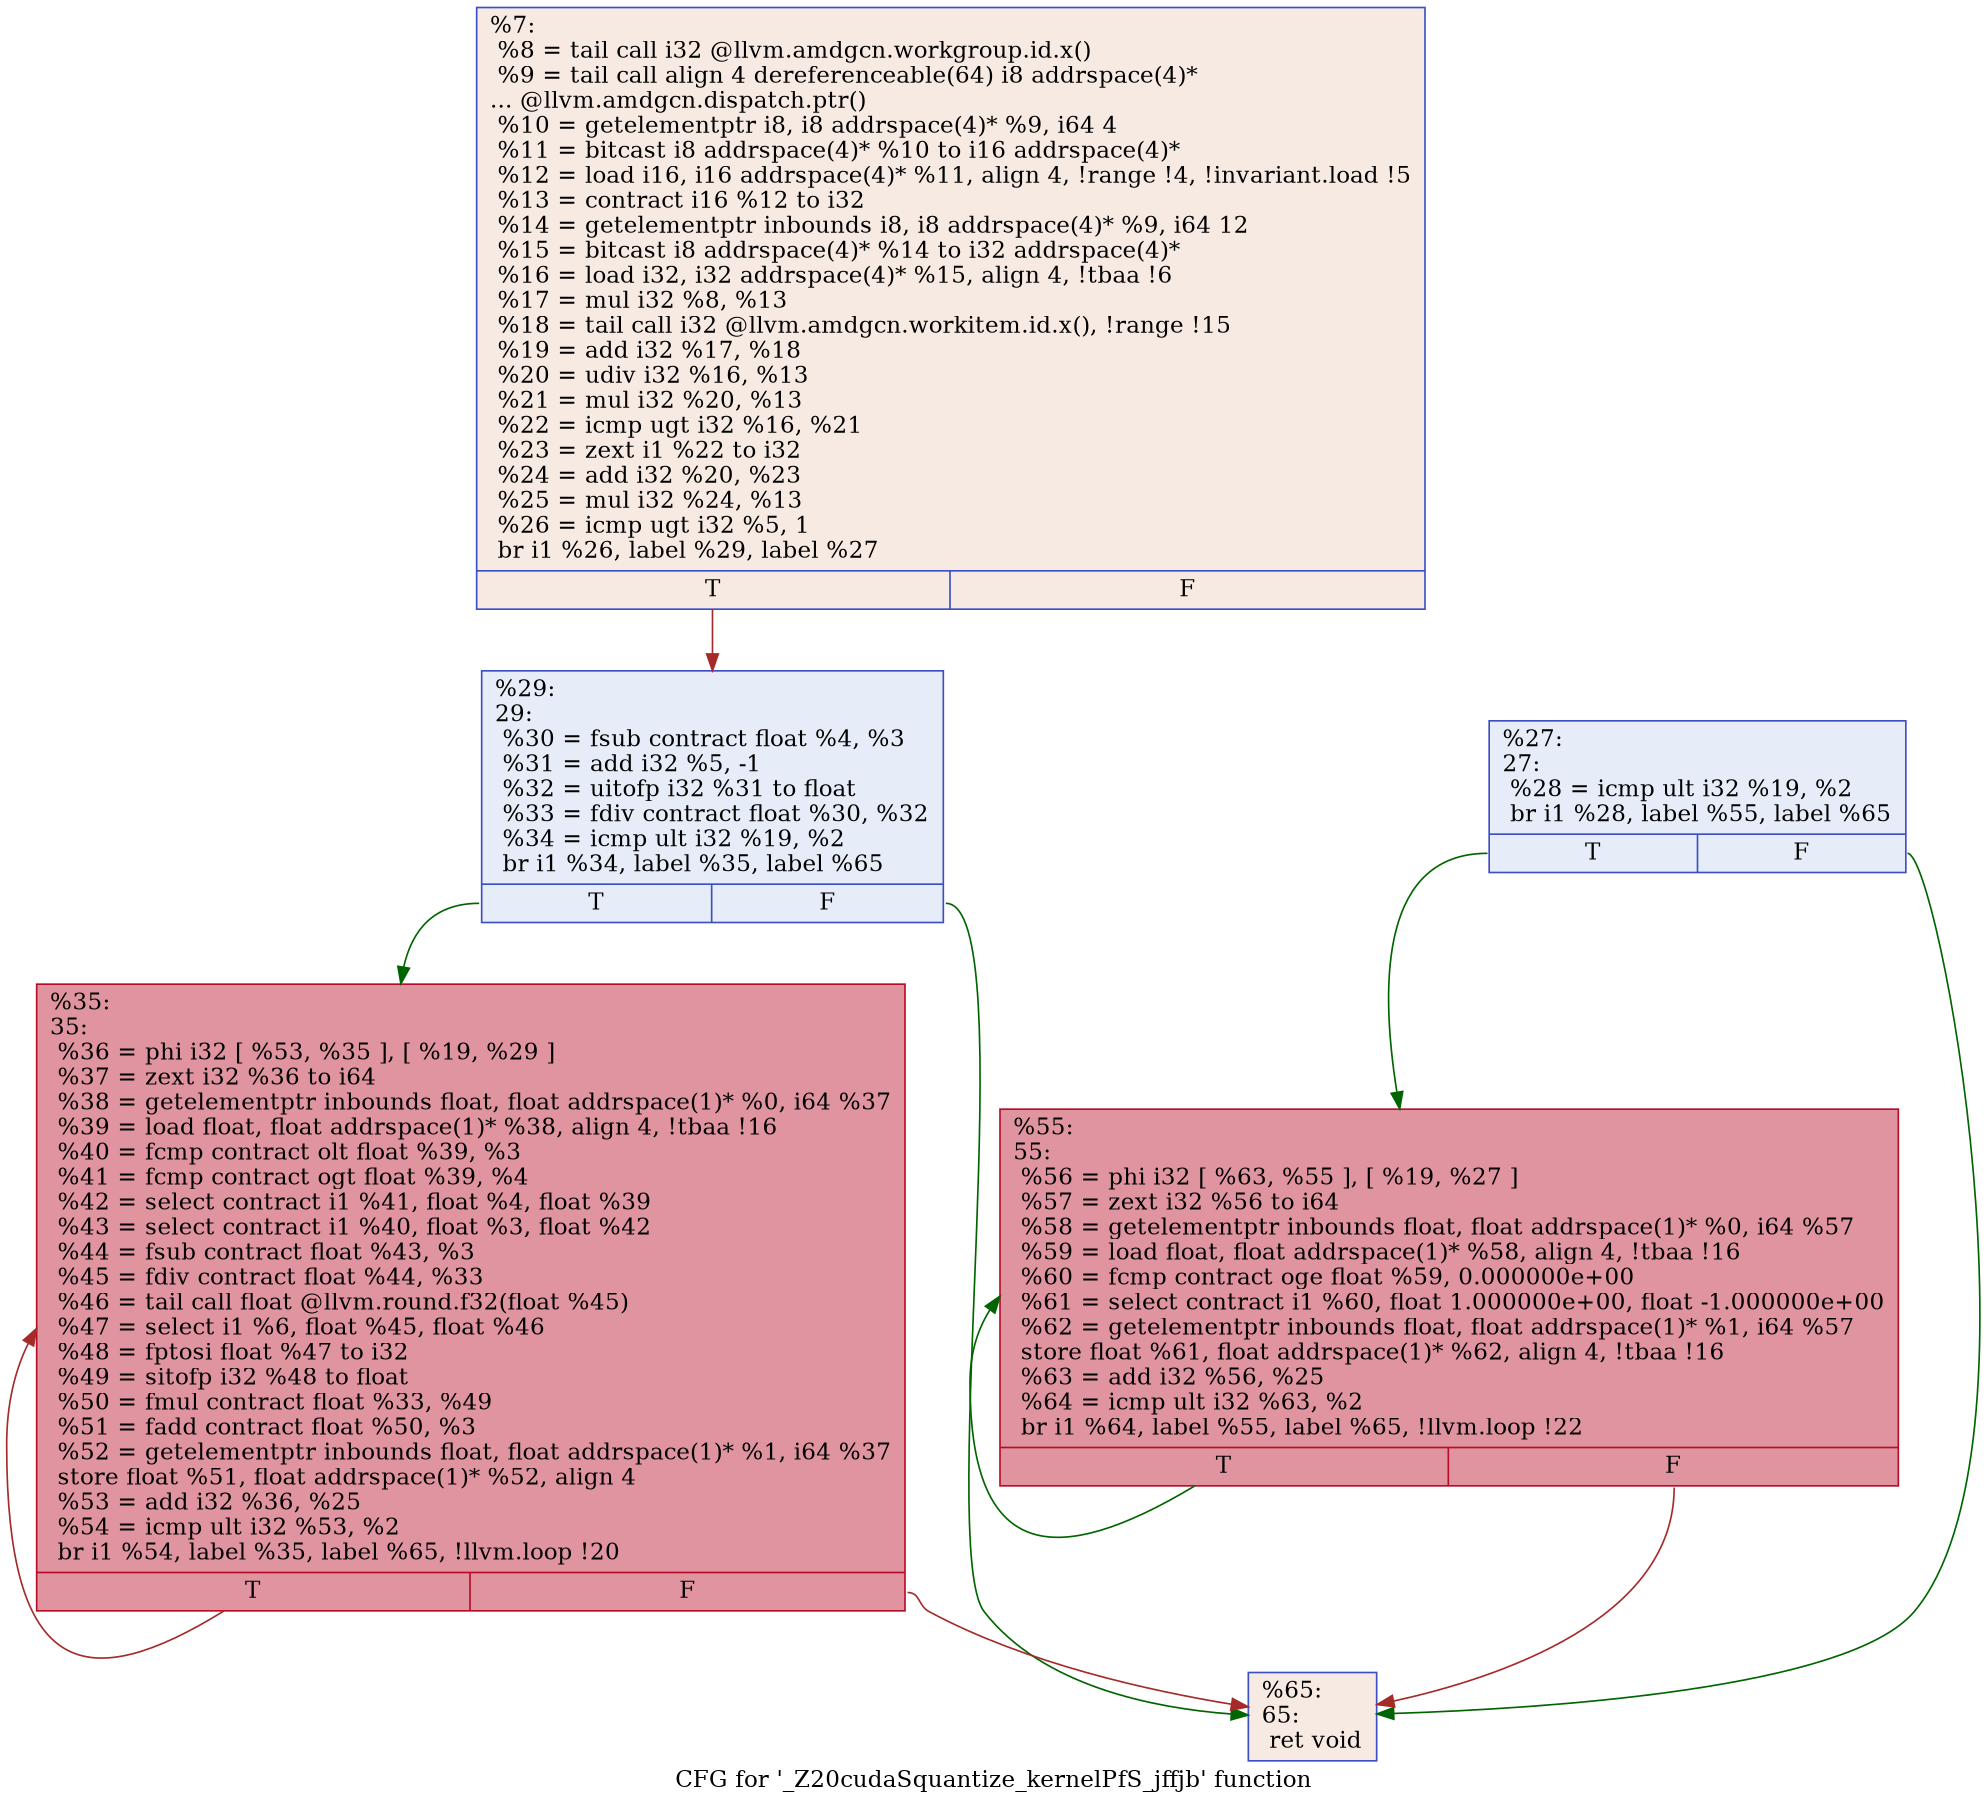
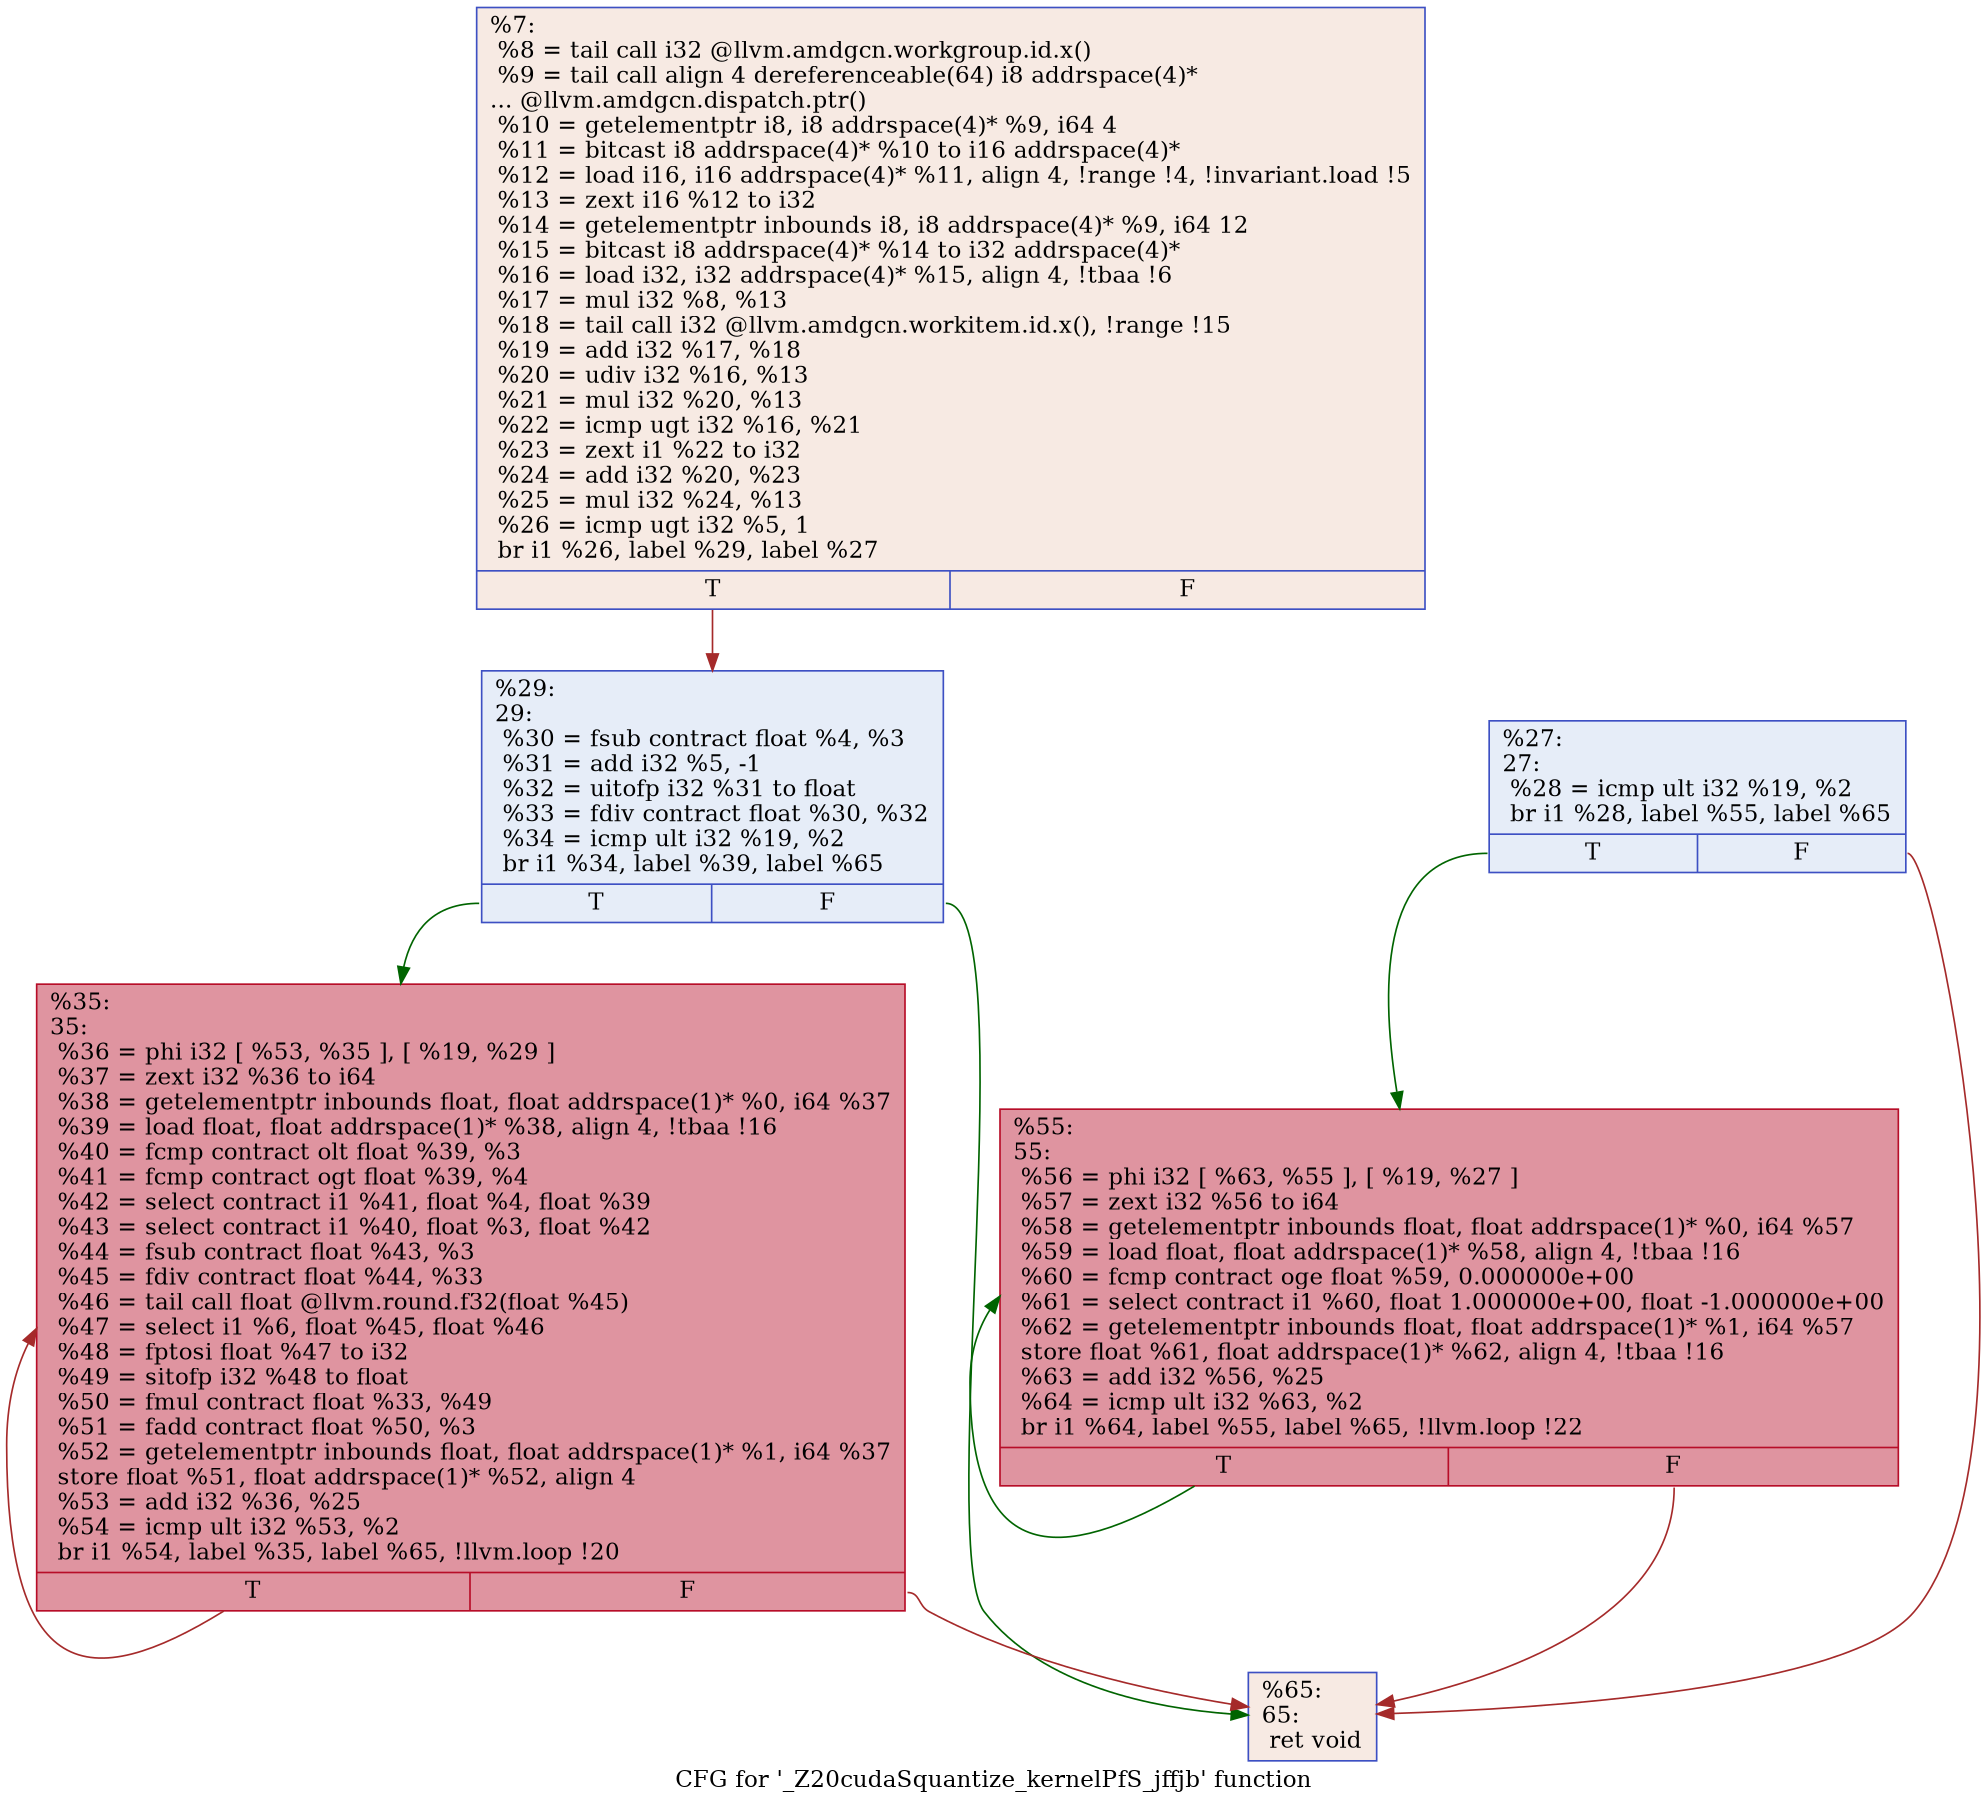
node "%7:": text "%13 = contract i16 %12 to i32" -> "%13 = zext i16 %12 to i32"
node "%29:": text "br i1 %34, label %35, label %65" -> "br i1 %34, label %39, label %65"
edge "%27:" -> "%65:": color darkgreen -> brown
